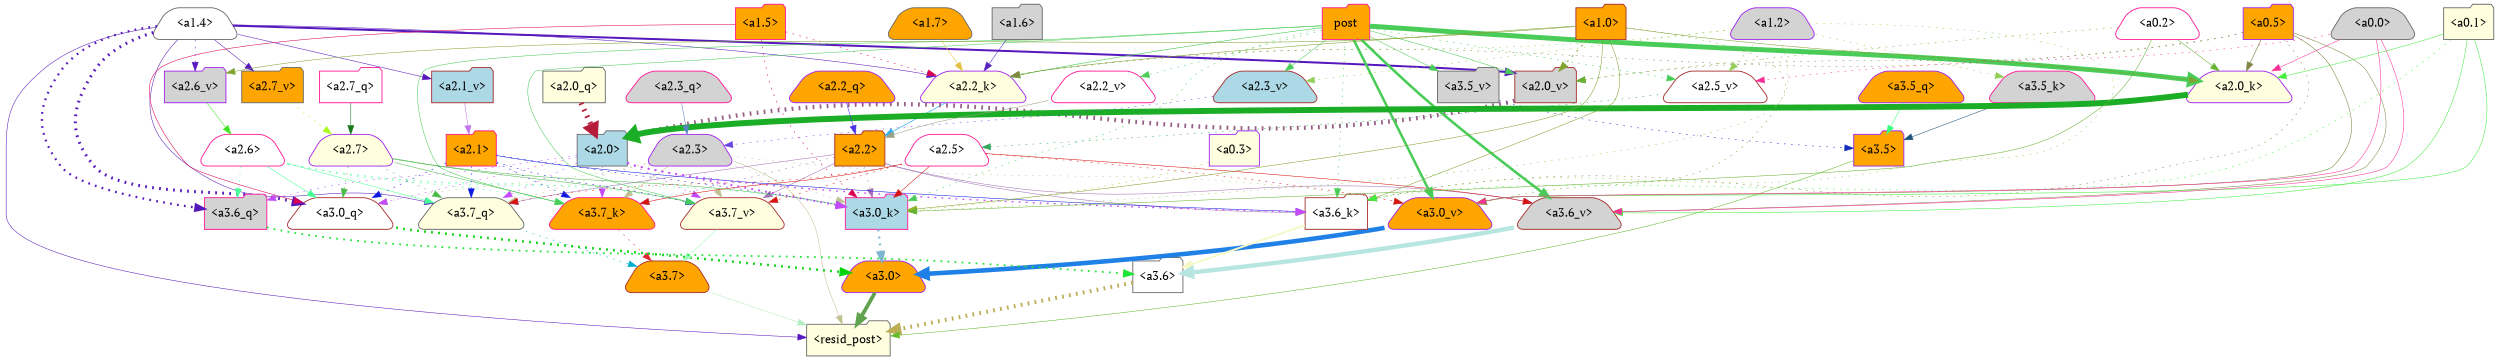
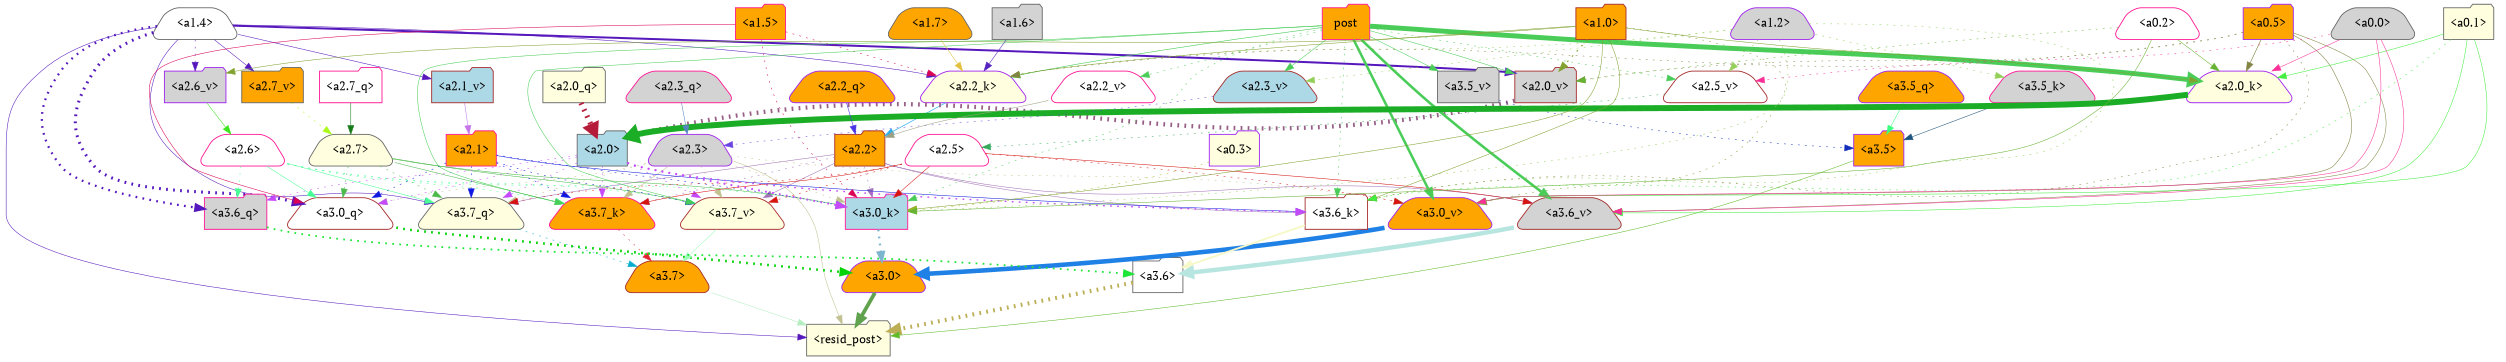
node "<a2.7>": color purple -> gray40
